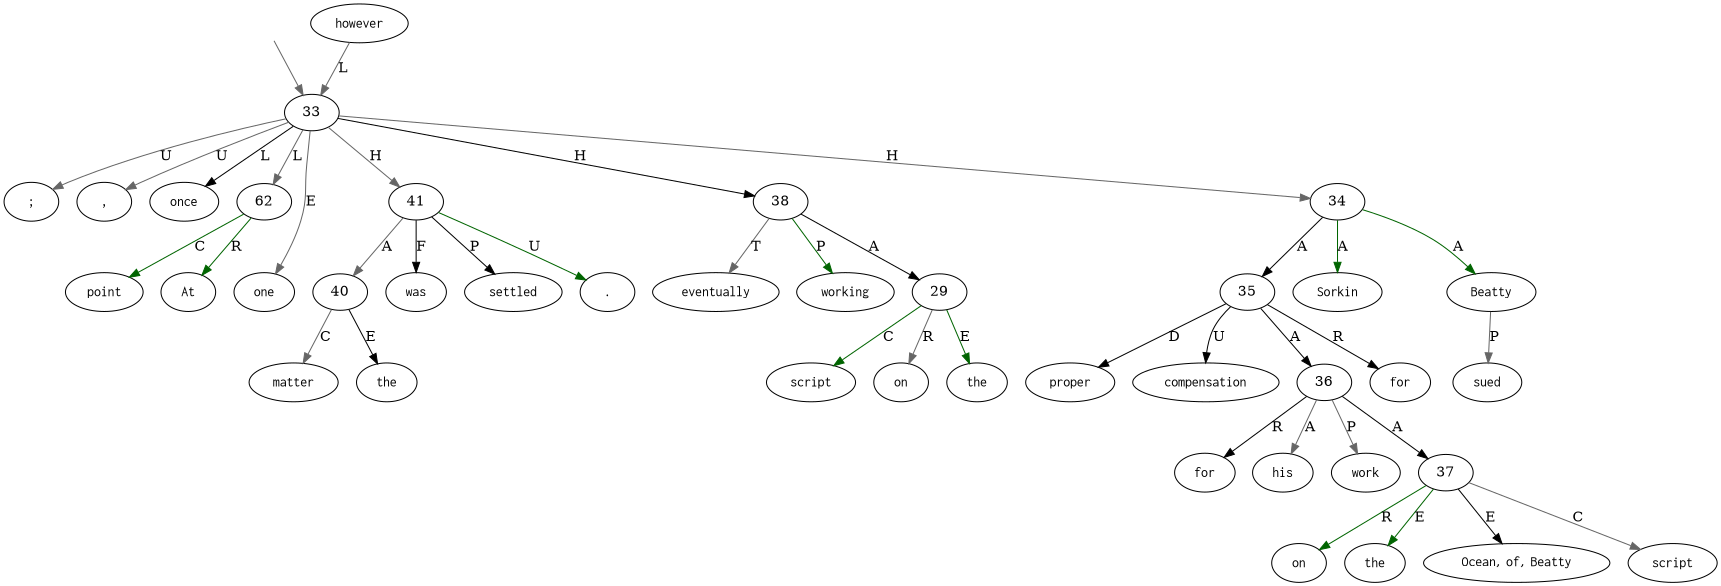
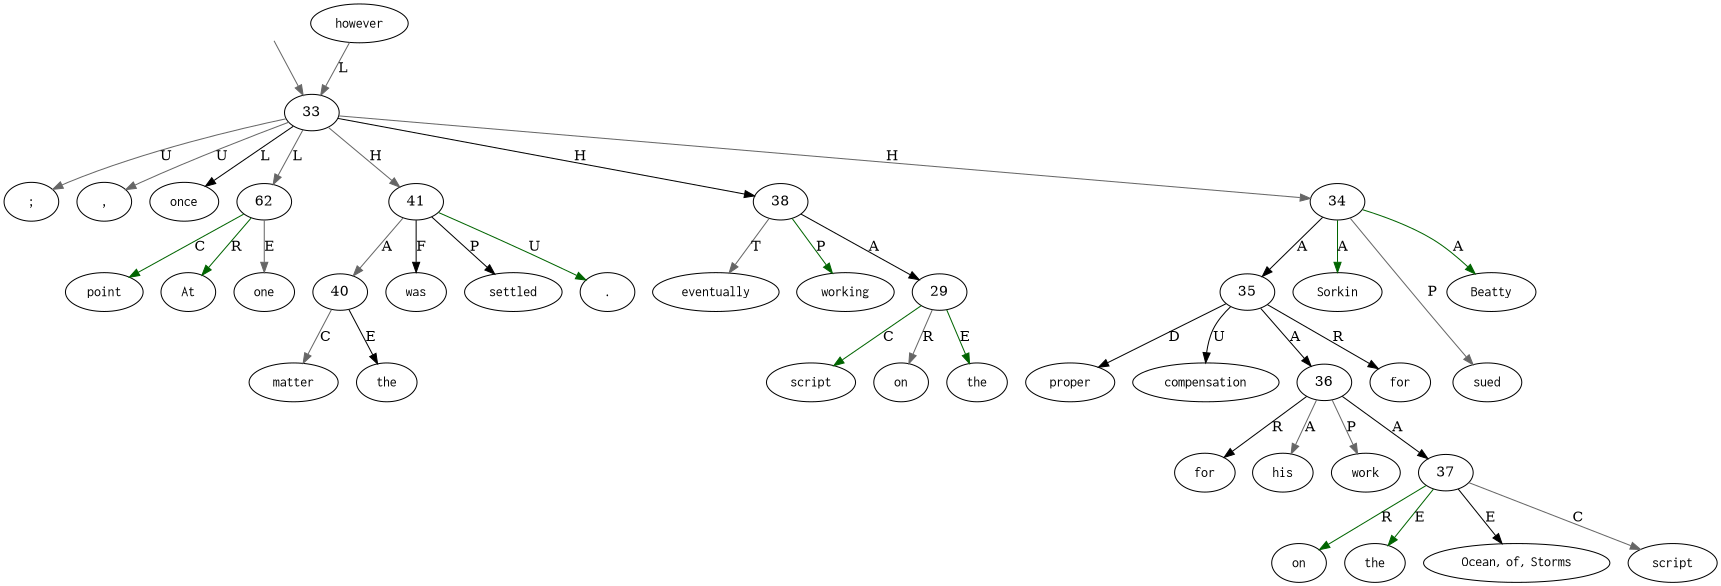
edge "33" -> "one": now "62" -> "one"
edge "Beatty" -> "sued": now "34" -> "sued"
node "Ocean": text "Beatty" -> "Storms"
